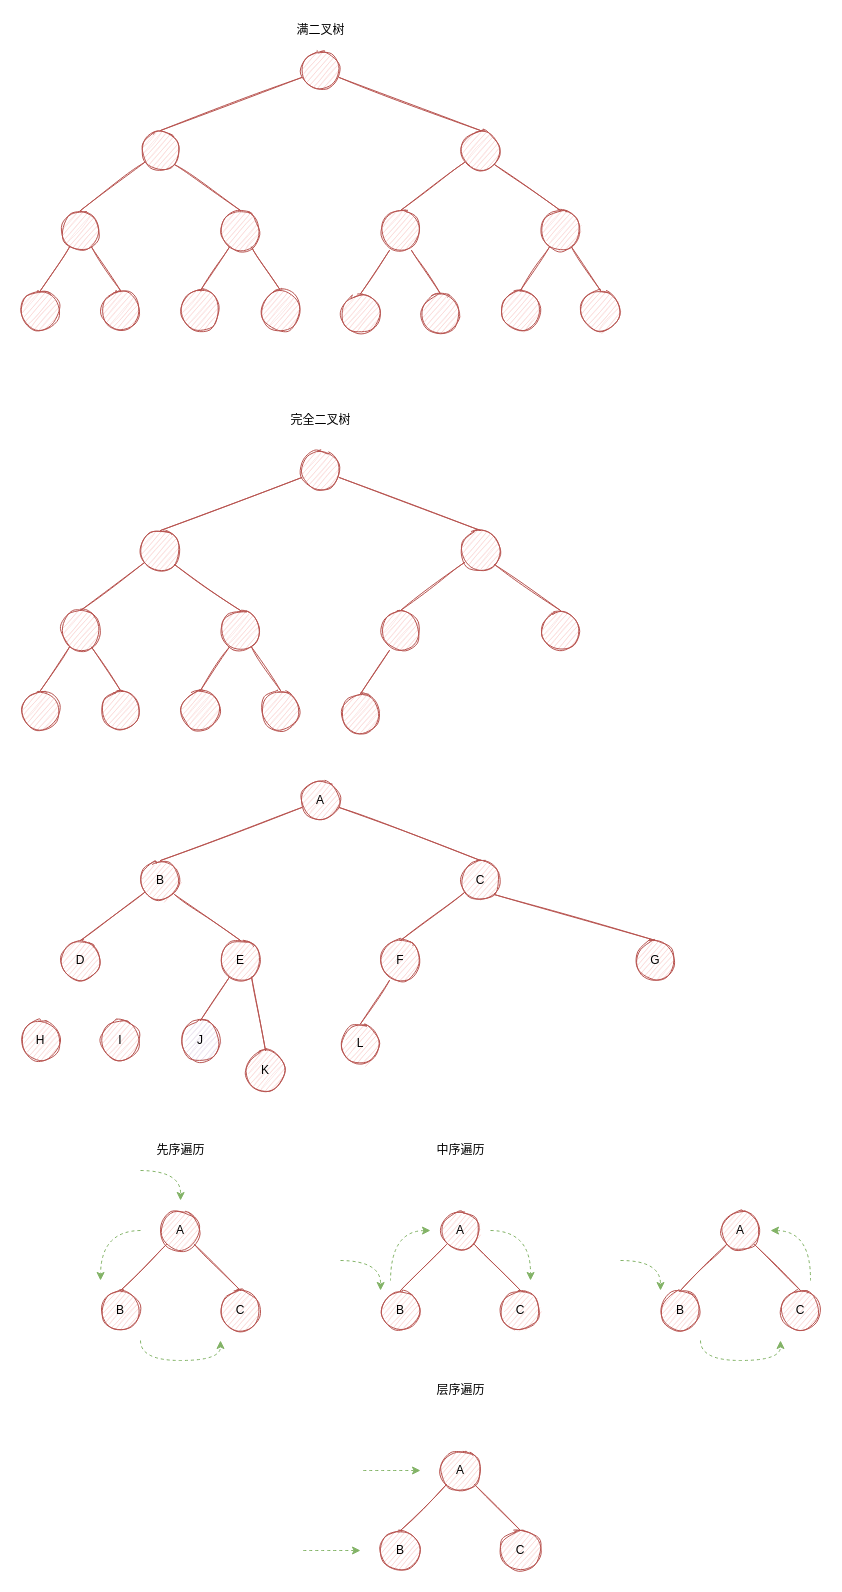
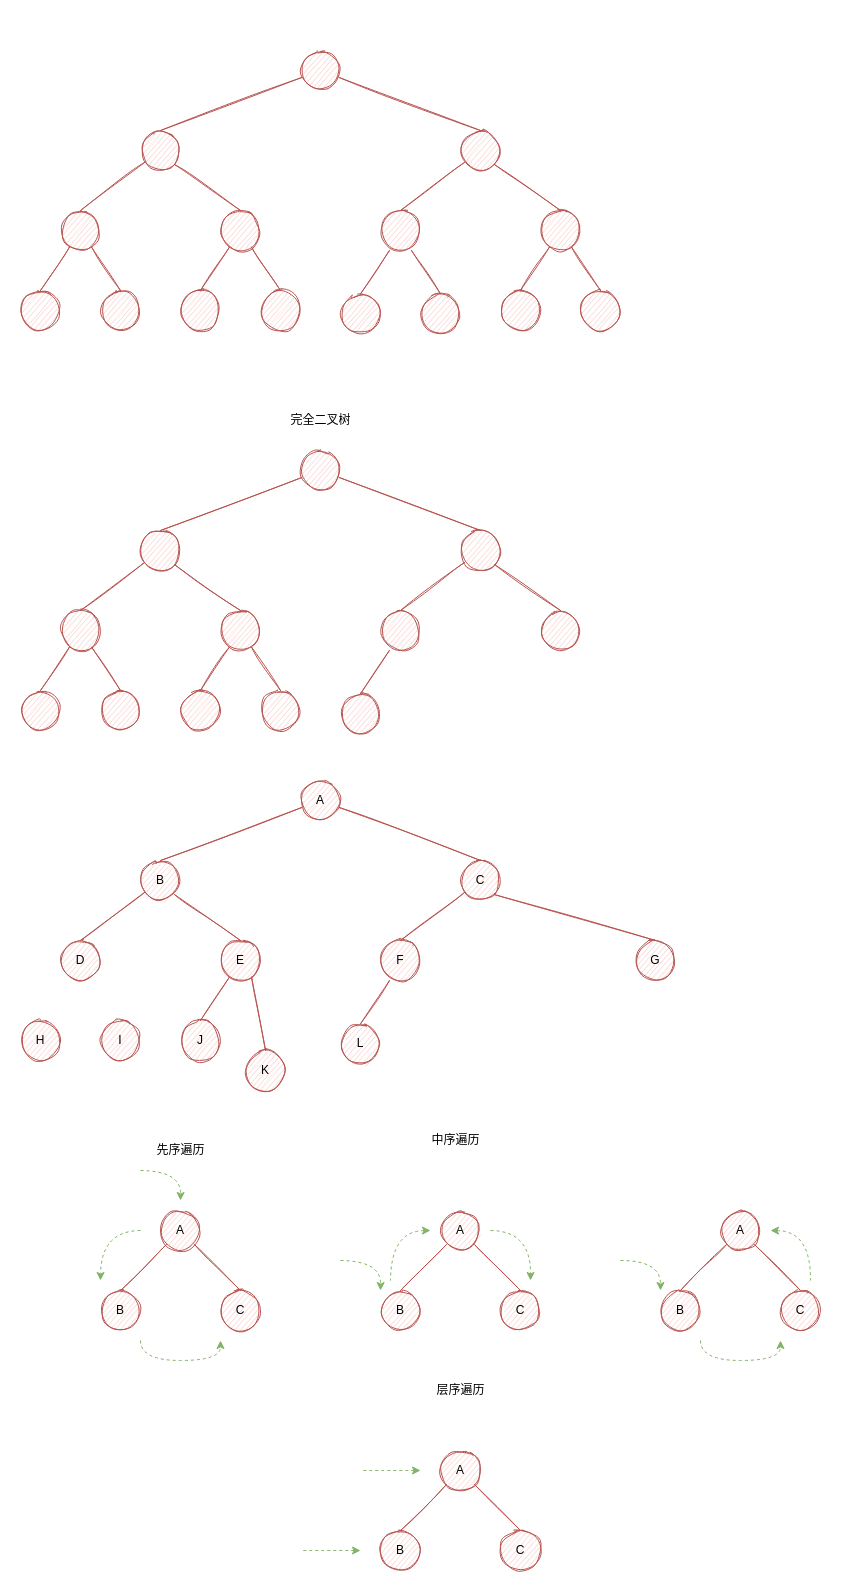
node "满二叉树": removed
node "J": fillcolor #e1d5e7 -> #f8cecc
node "中序遍历": moved (461, 1151) -> (456, 1141)
